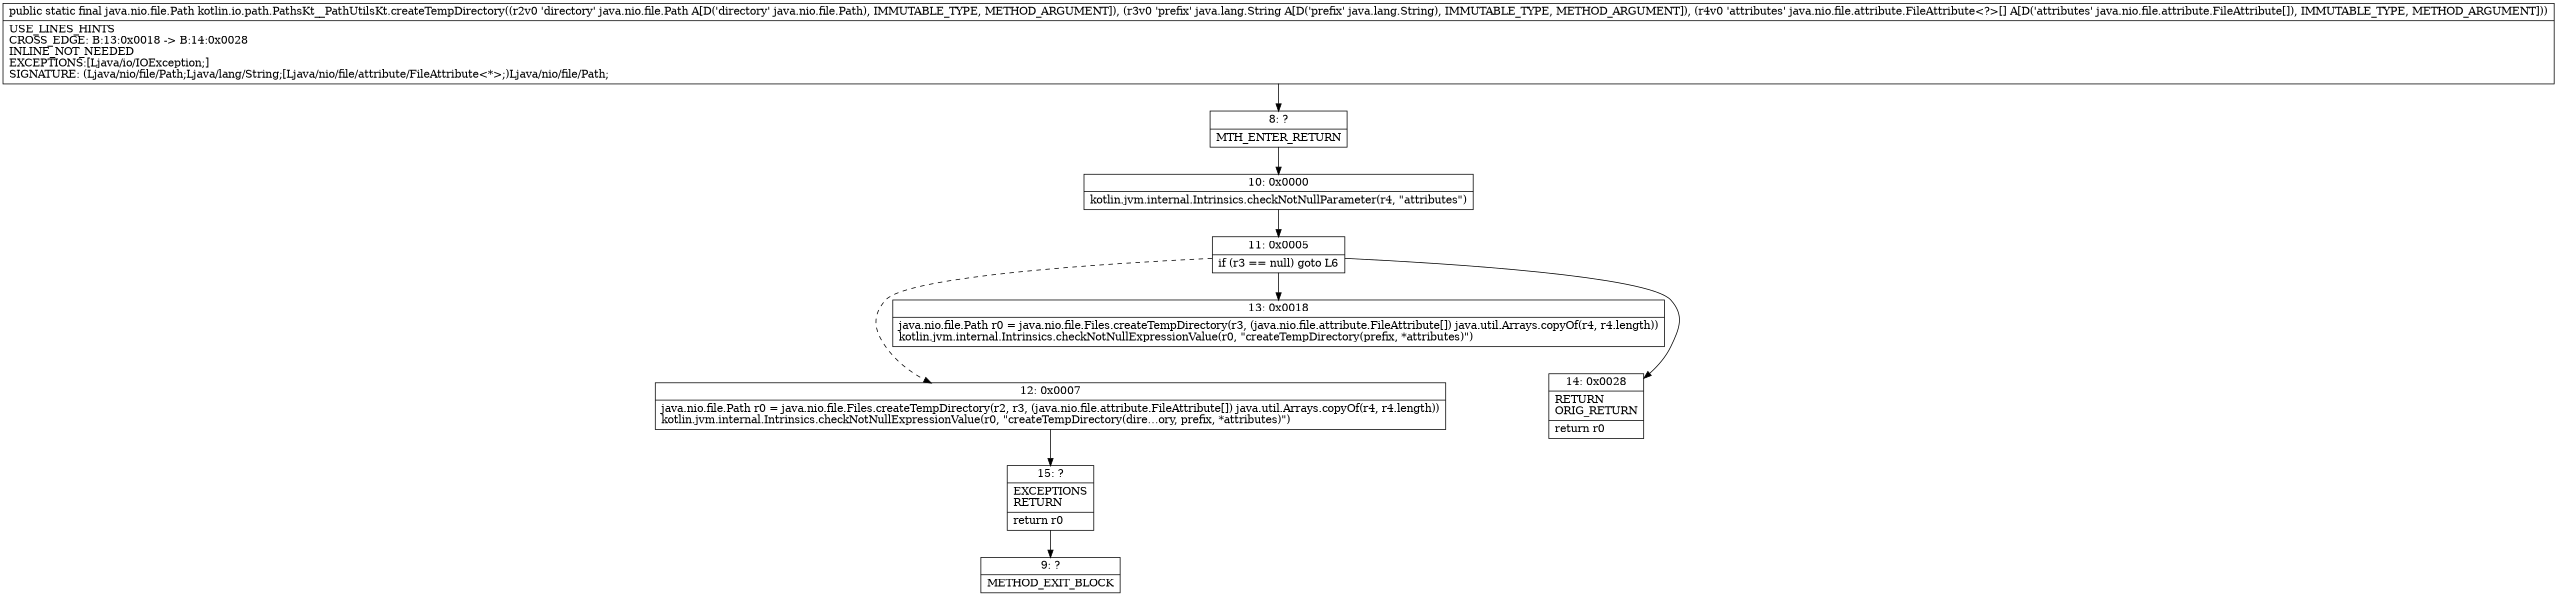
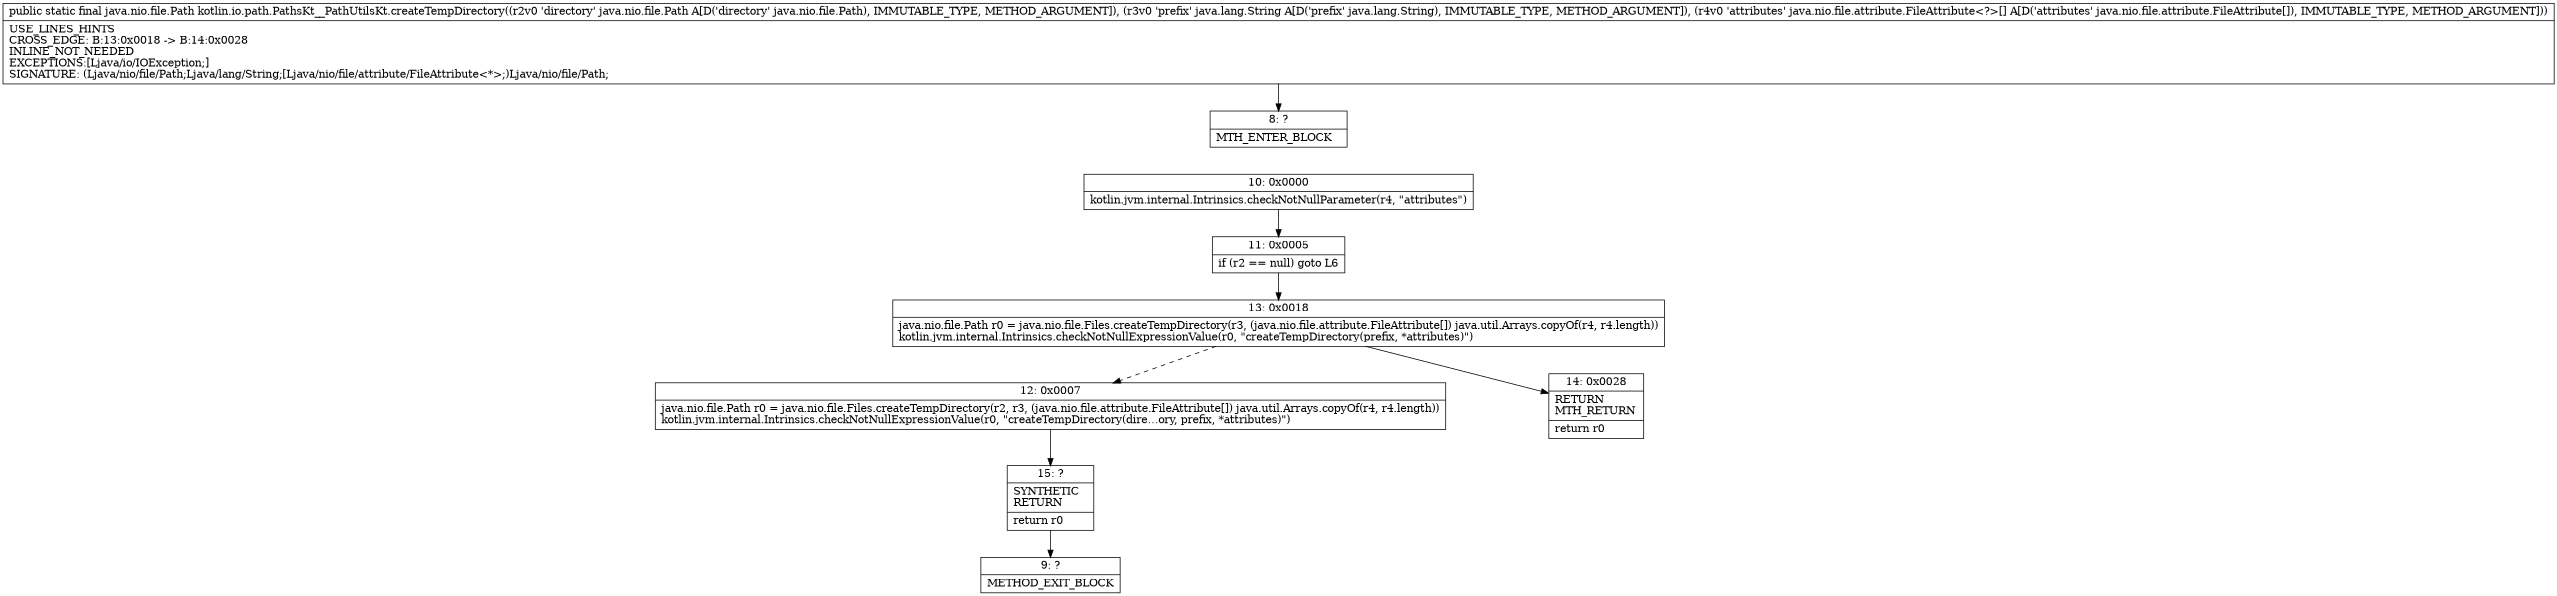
node "8: ?": text "MTH_ENTER_RETURN" -> "MTH_ENTER_BLOCK"
edge "8: ?" -> "10: 0x0000": removed
node "11: 0x0005": text "if (r3 == null) goto L6" -> "if (r2 == null) goto L6"
edge "11: 0x0005" -> "14: 0x0028": now "13: 0x0018" -> "14: 0x0028"
edge "11: 0x0005" -> "12: 0x0007": now "13: 0x0018" -> "12: 0x0007"
node "14: 0x0028": text "ORIG_RETURN" -> "MTH_RETURN"
node "15: ?": text "EXCEPTIONS" -> "SYNTHETIC"
